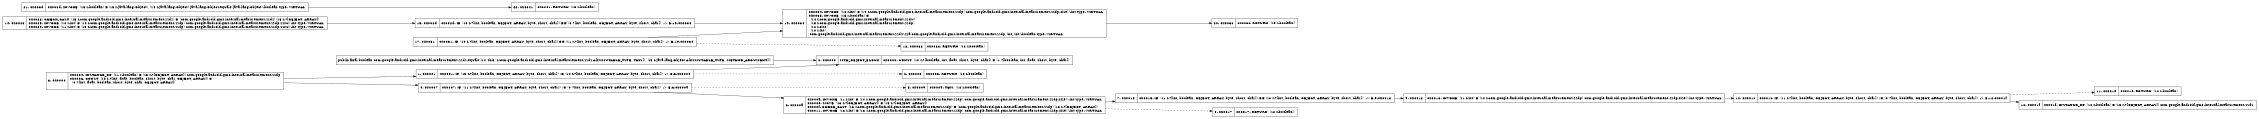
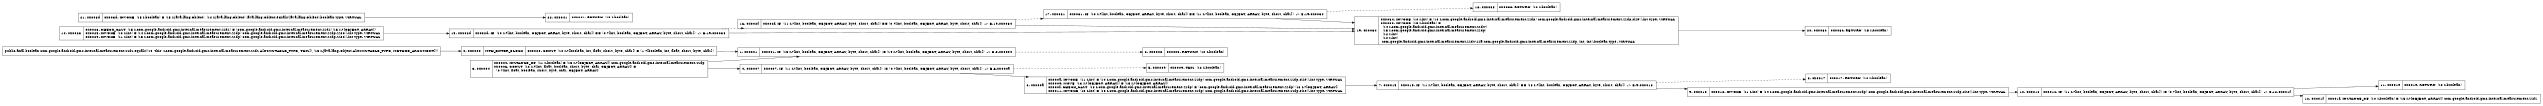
node "16: 0x002f": added
node "19: 0x0034": text "(r2 I:size)" -> "(r2 I:int)"
node "0: 0x0000": text "MTH_OBJECT_BLOCK" -> "MTH_ENTER_BLOCK"
edge "1: 0x0001" -> "0: 0x0000": reversed
edge "10: 0x001c" -> "11: 0x001e": style dashed -> solid
edge "6: 0x000a" -> "8: 0x0017": now "7: 0x0015" -> "8: 0x0017"
